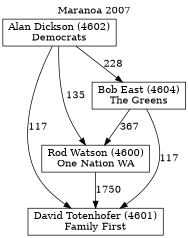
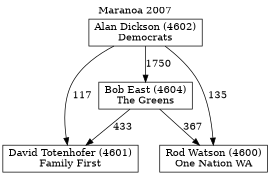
edge "Alan Dickson (4602) Democrats" -> "Bob East (4604) The Greens": label "228" -> "1750"
edge "Bob East (4604) The Greens" -> "David Totenhofer (4601) Family First": label "117" -> "433"
edge "Rod Watson (4600) One Nation WA" -> "David Totenhofer (4601) Family First": removed, label "1750"
